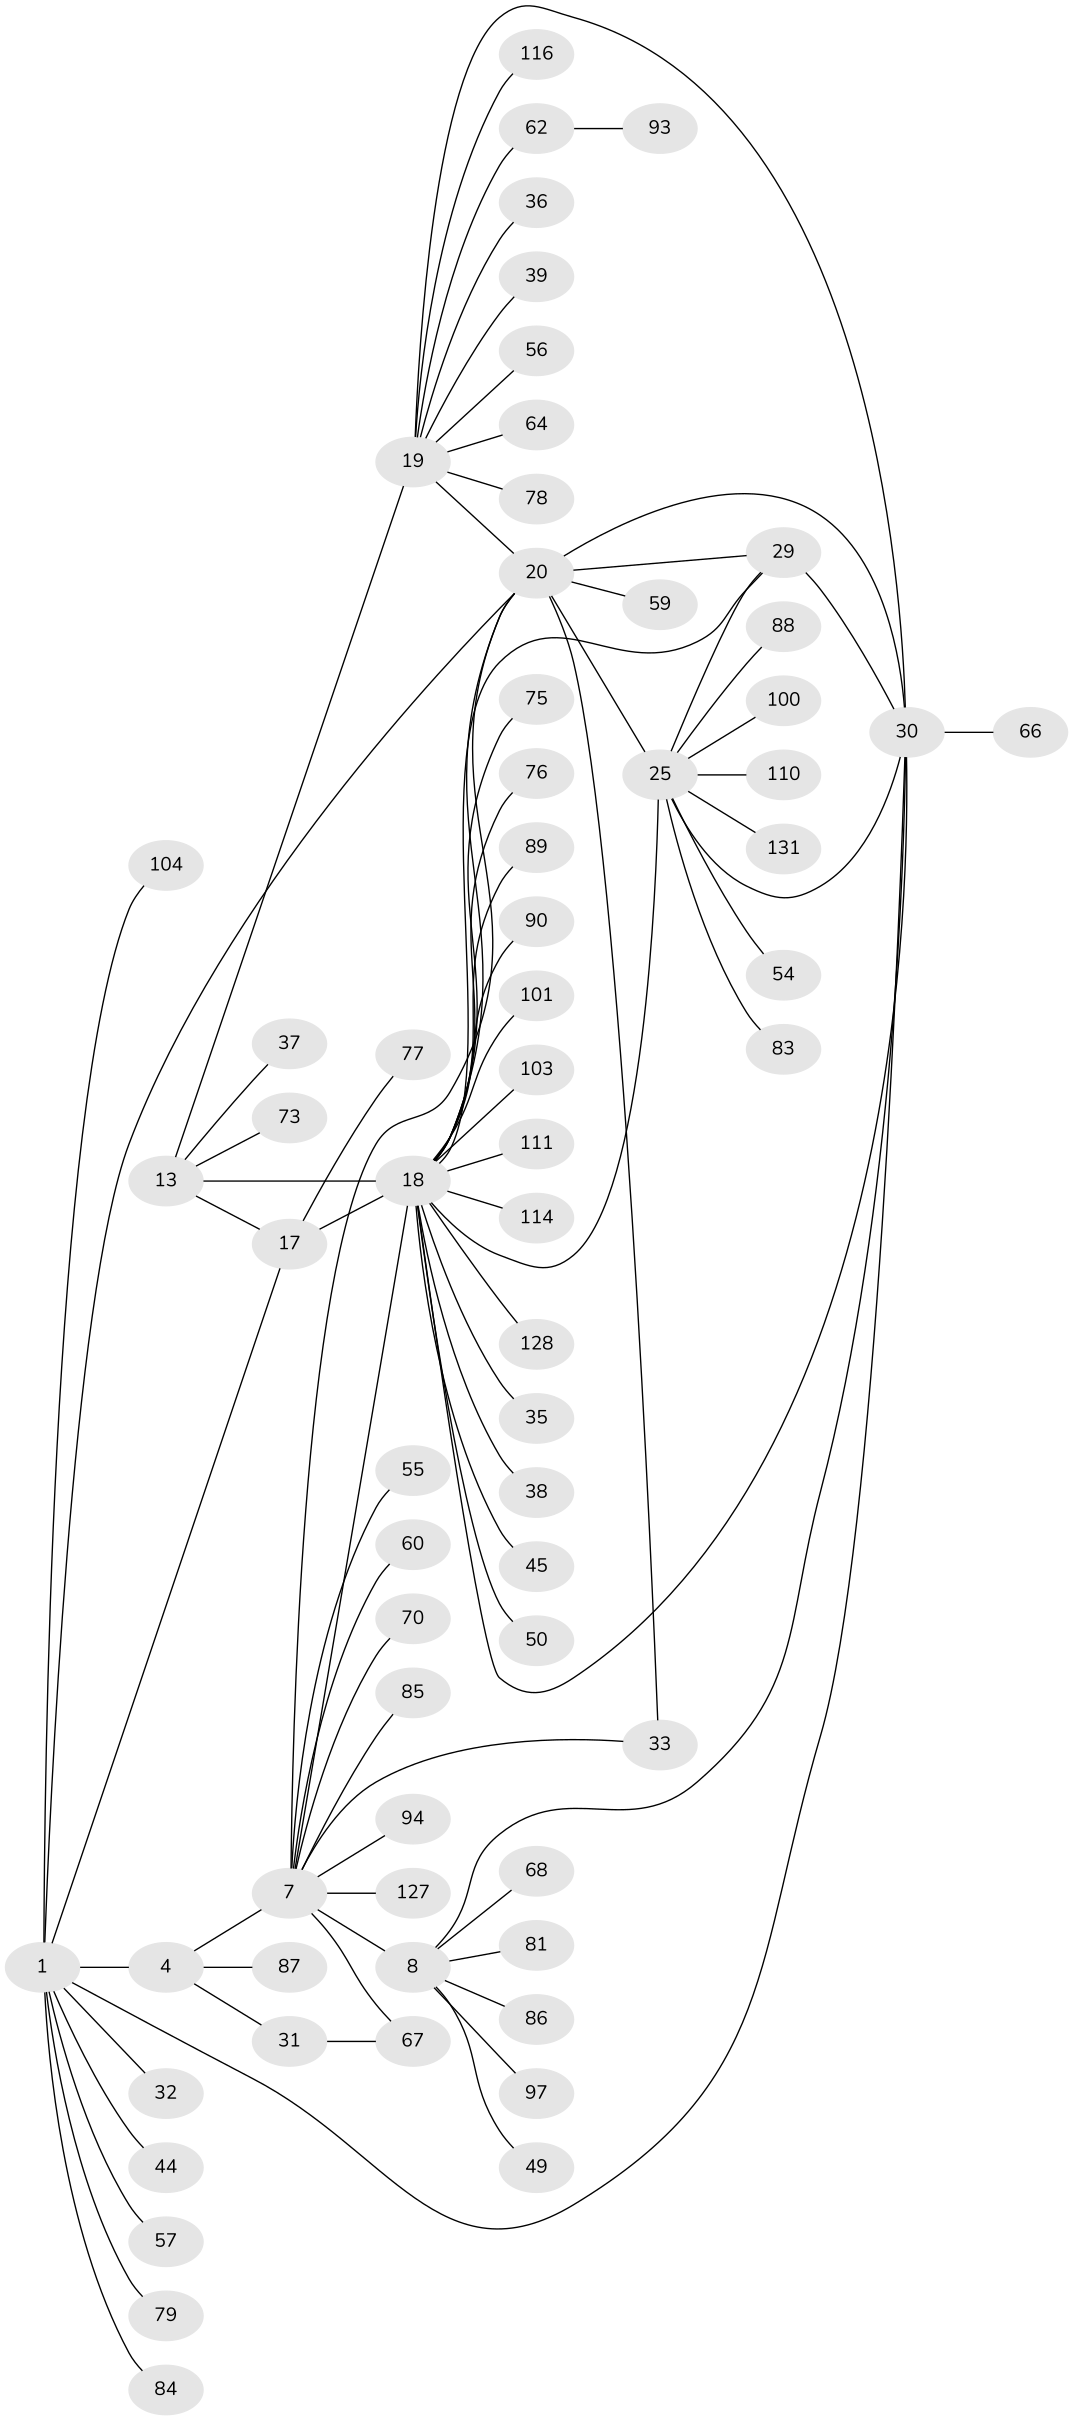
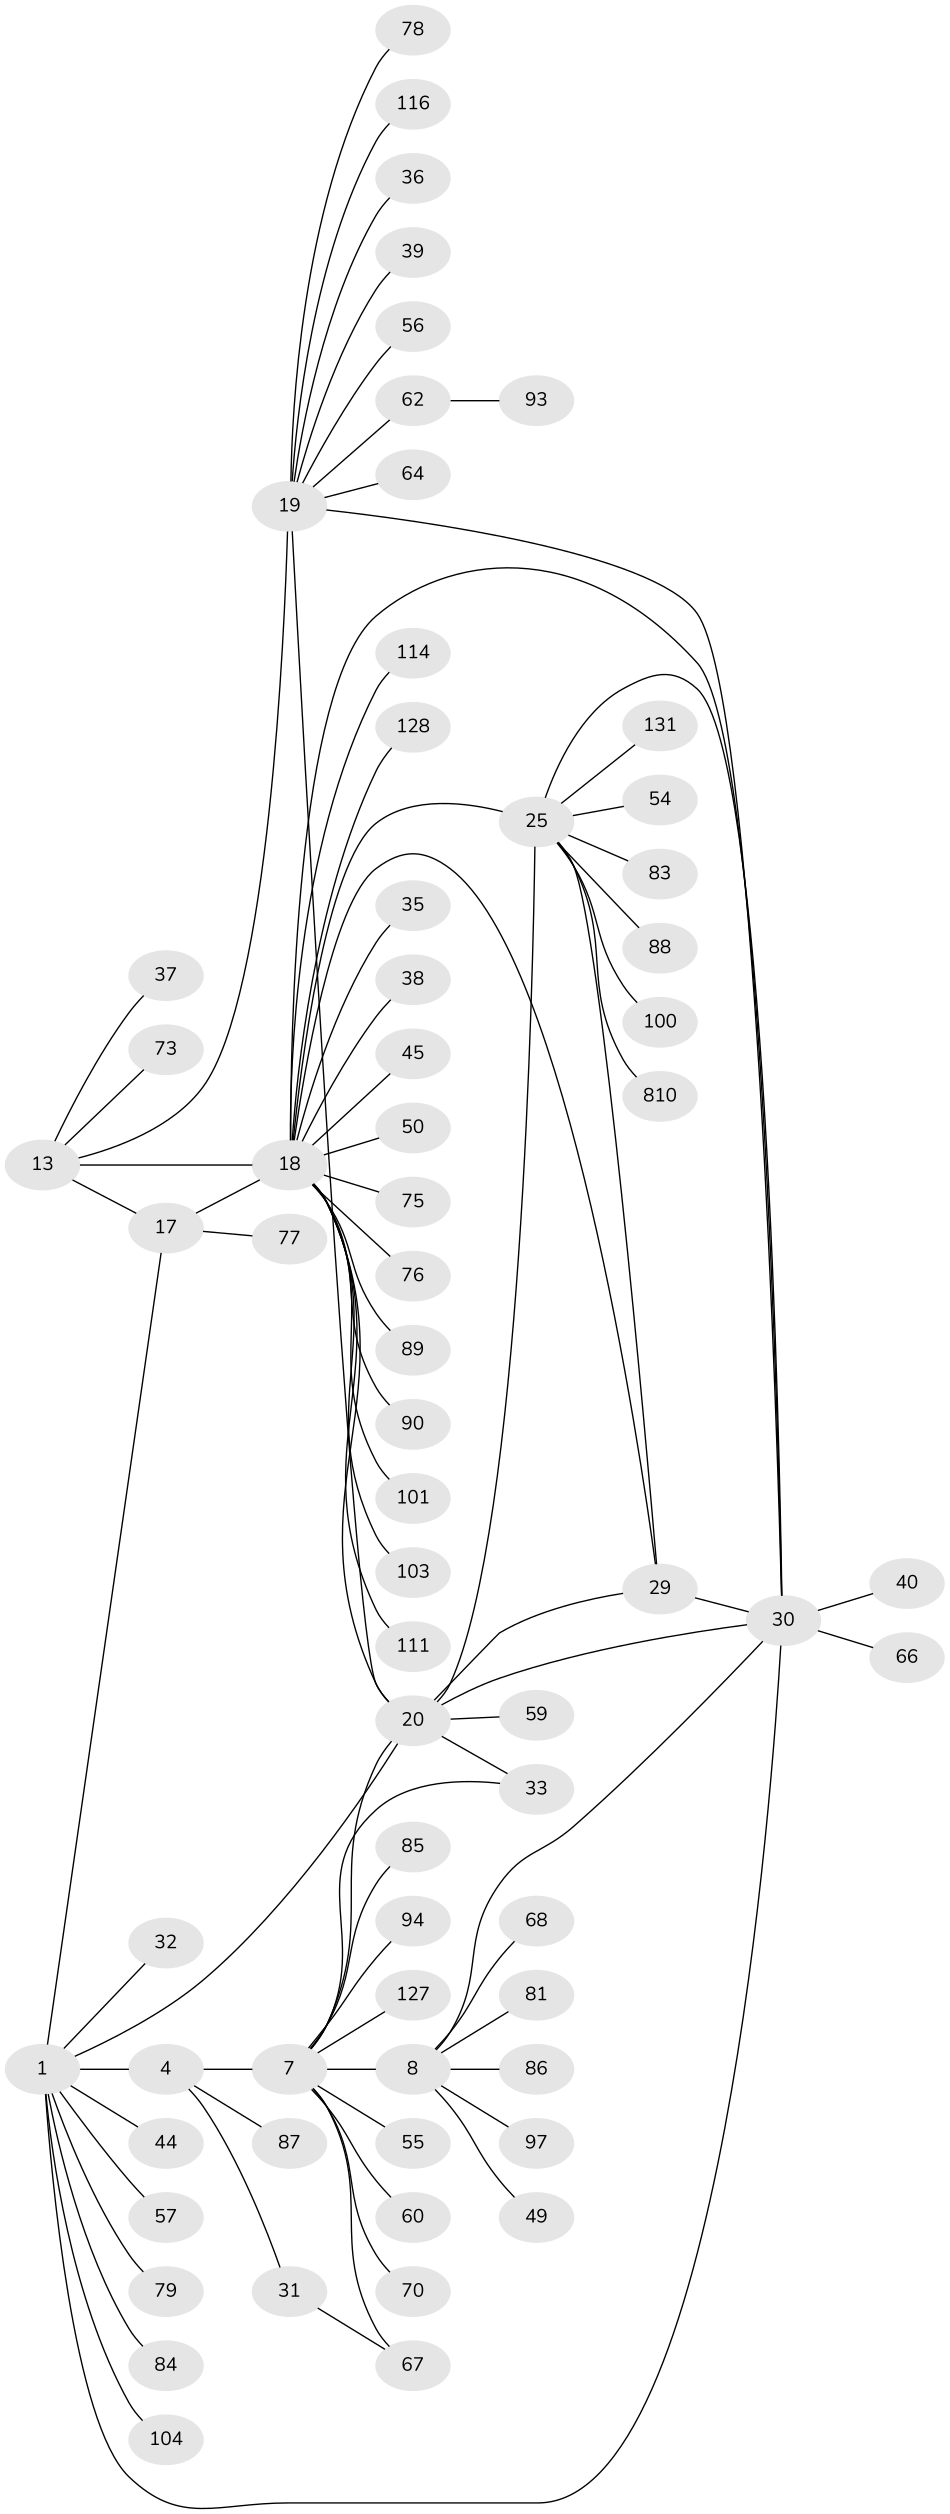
node "110": label "110" -> "810"
edge "18" -- "7": removed
node "40": added
